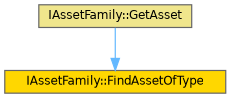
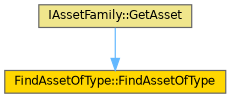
node "IAssetFamily::FindAssetOfType": label "IAssetFamily::FindAssetOfType" -> "FindAssetOfType::FindAssetOfType"
